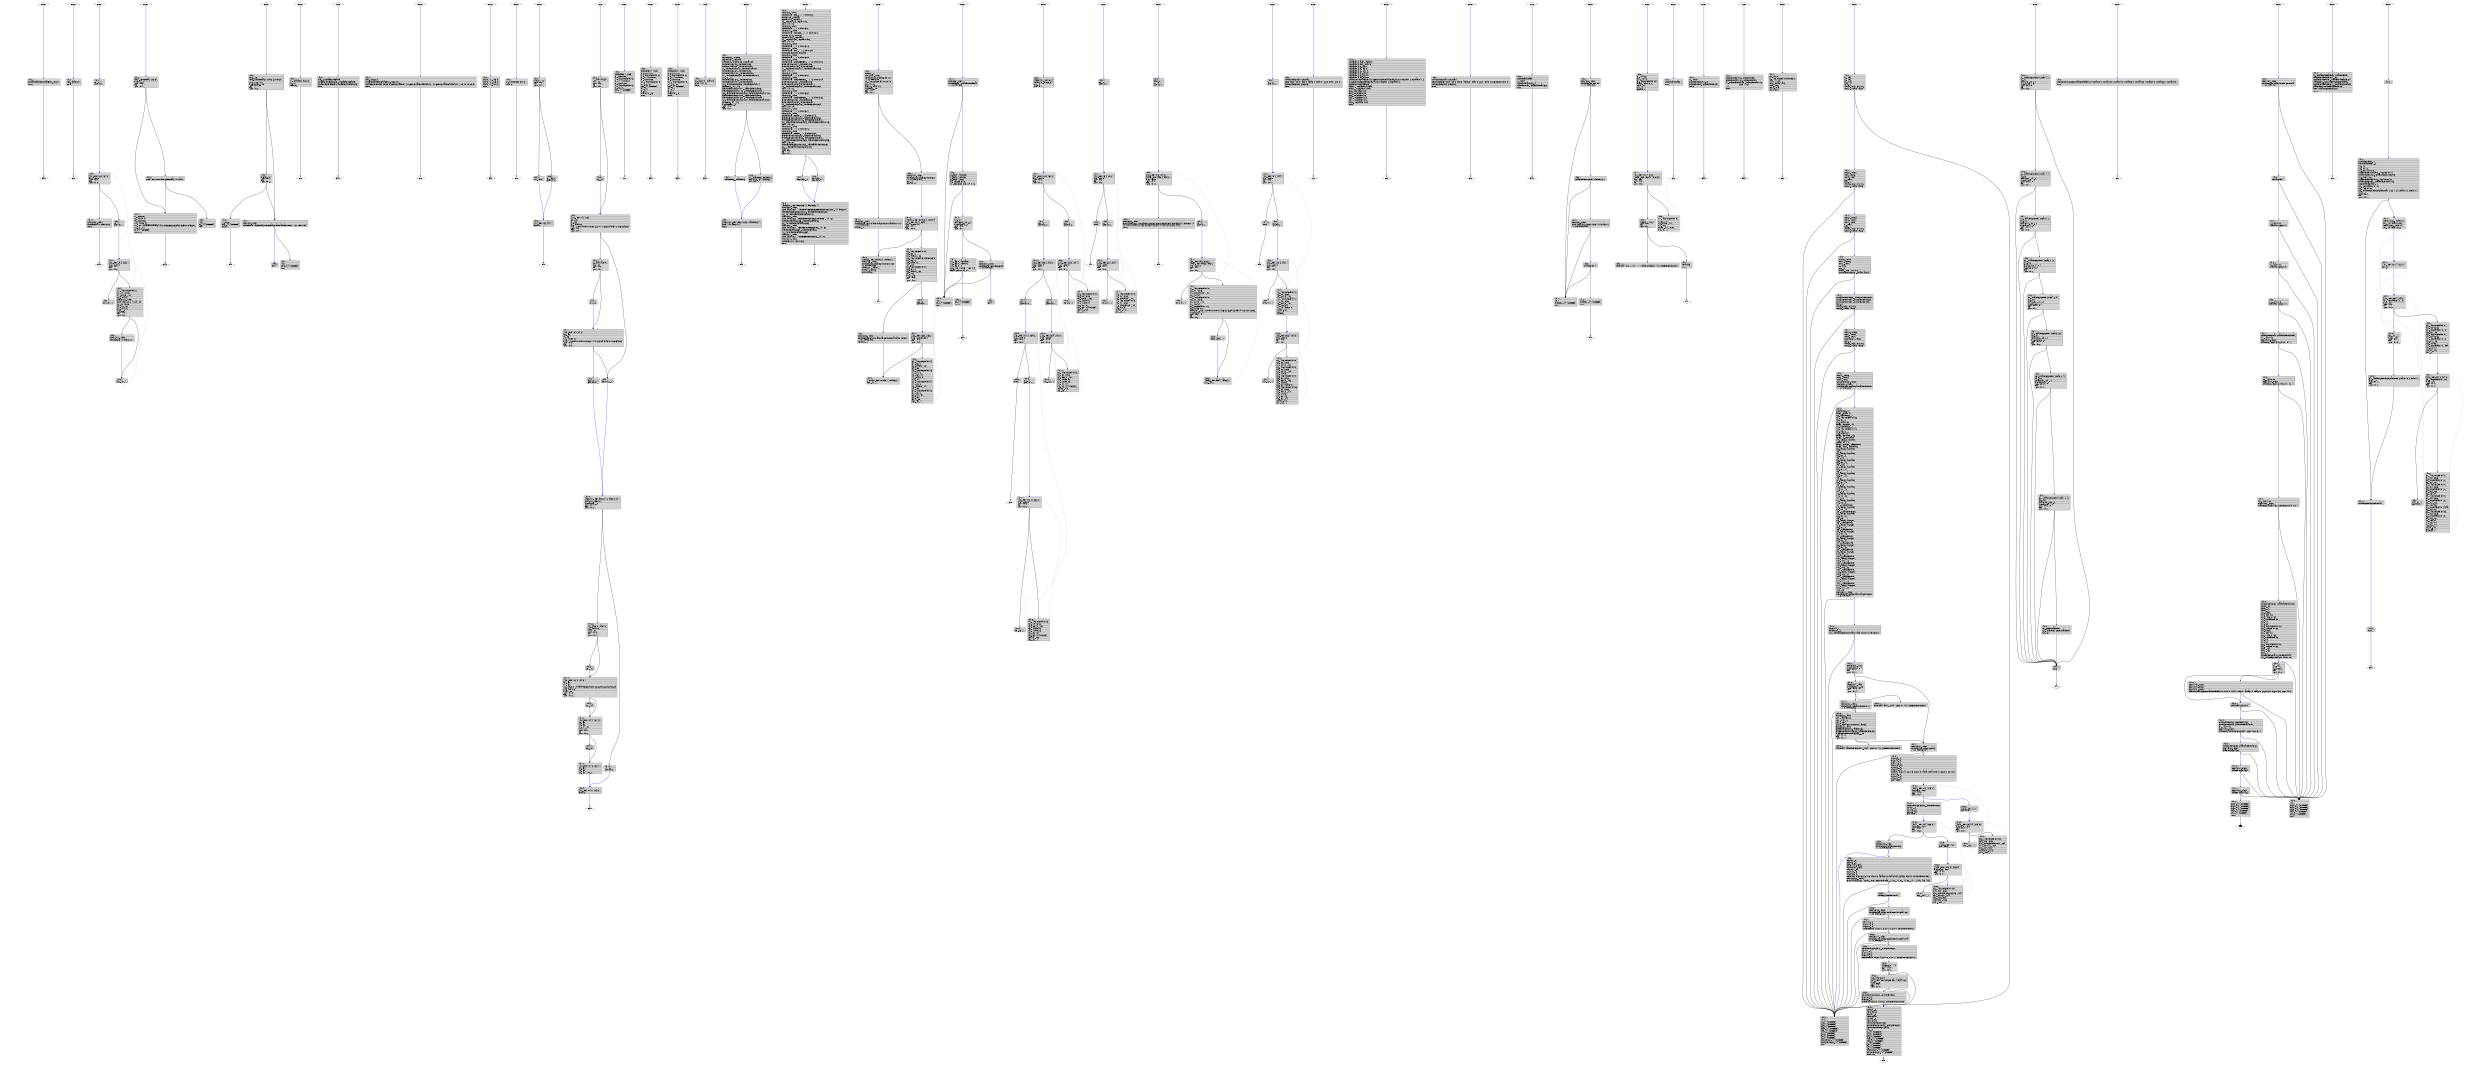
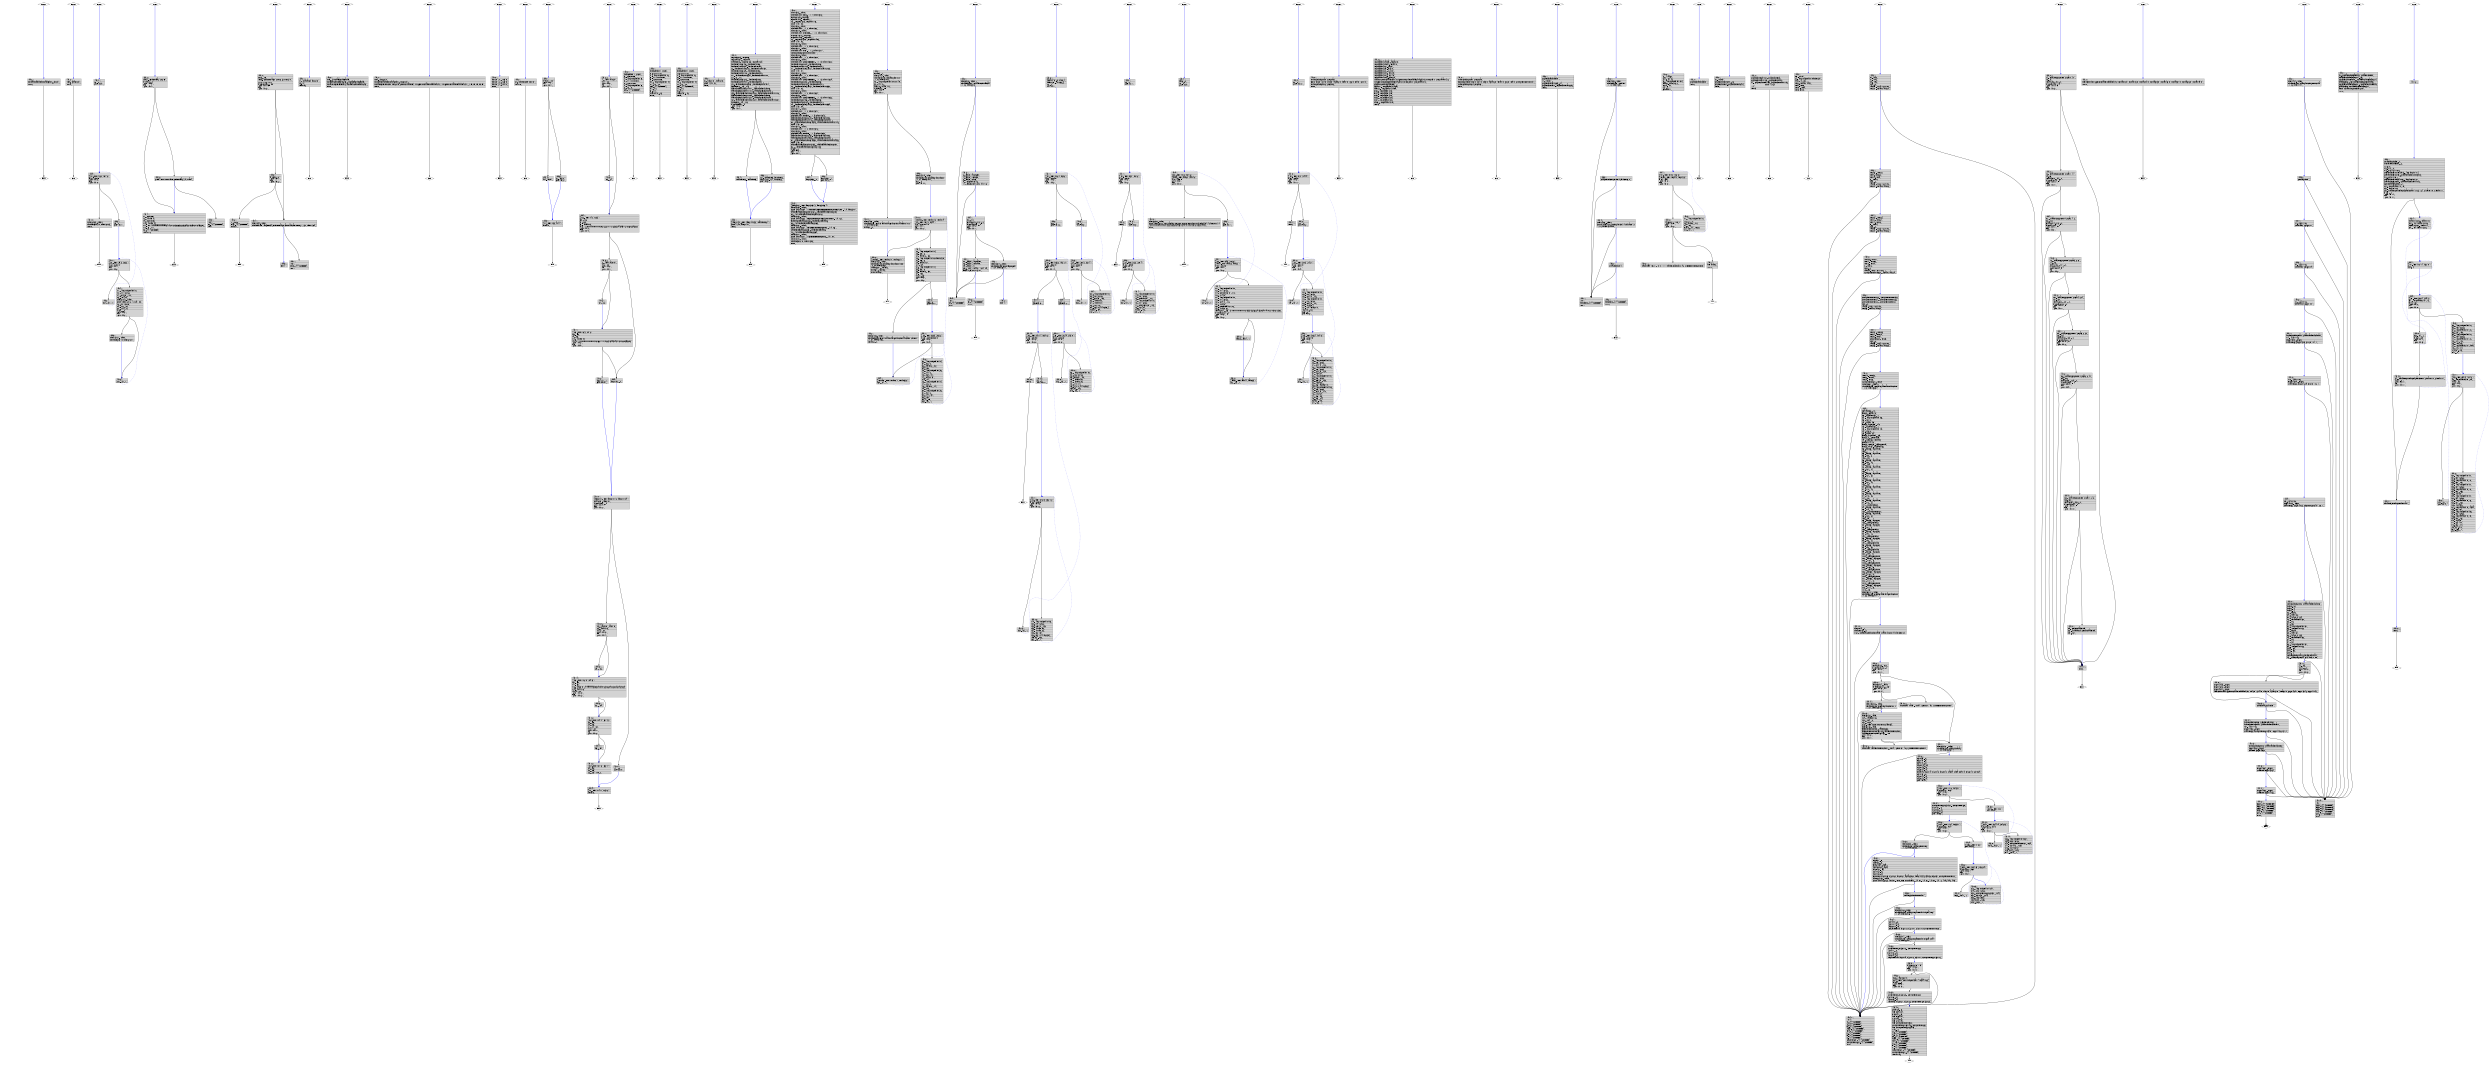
node "<bb 22>:": text "tstop" -> "else"
edge "<bb 22>:" -> "<bb 23>:": color blue -> black
edge "<bb 38>:" -> "<bb 40>:": removed
